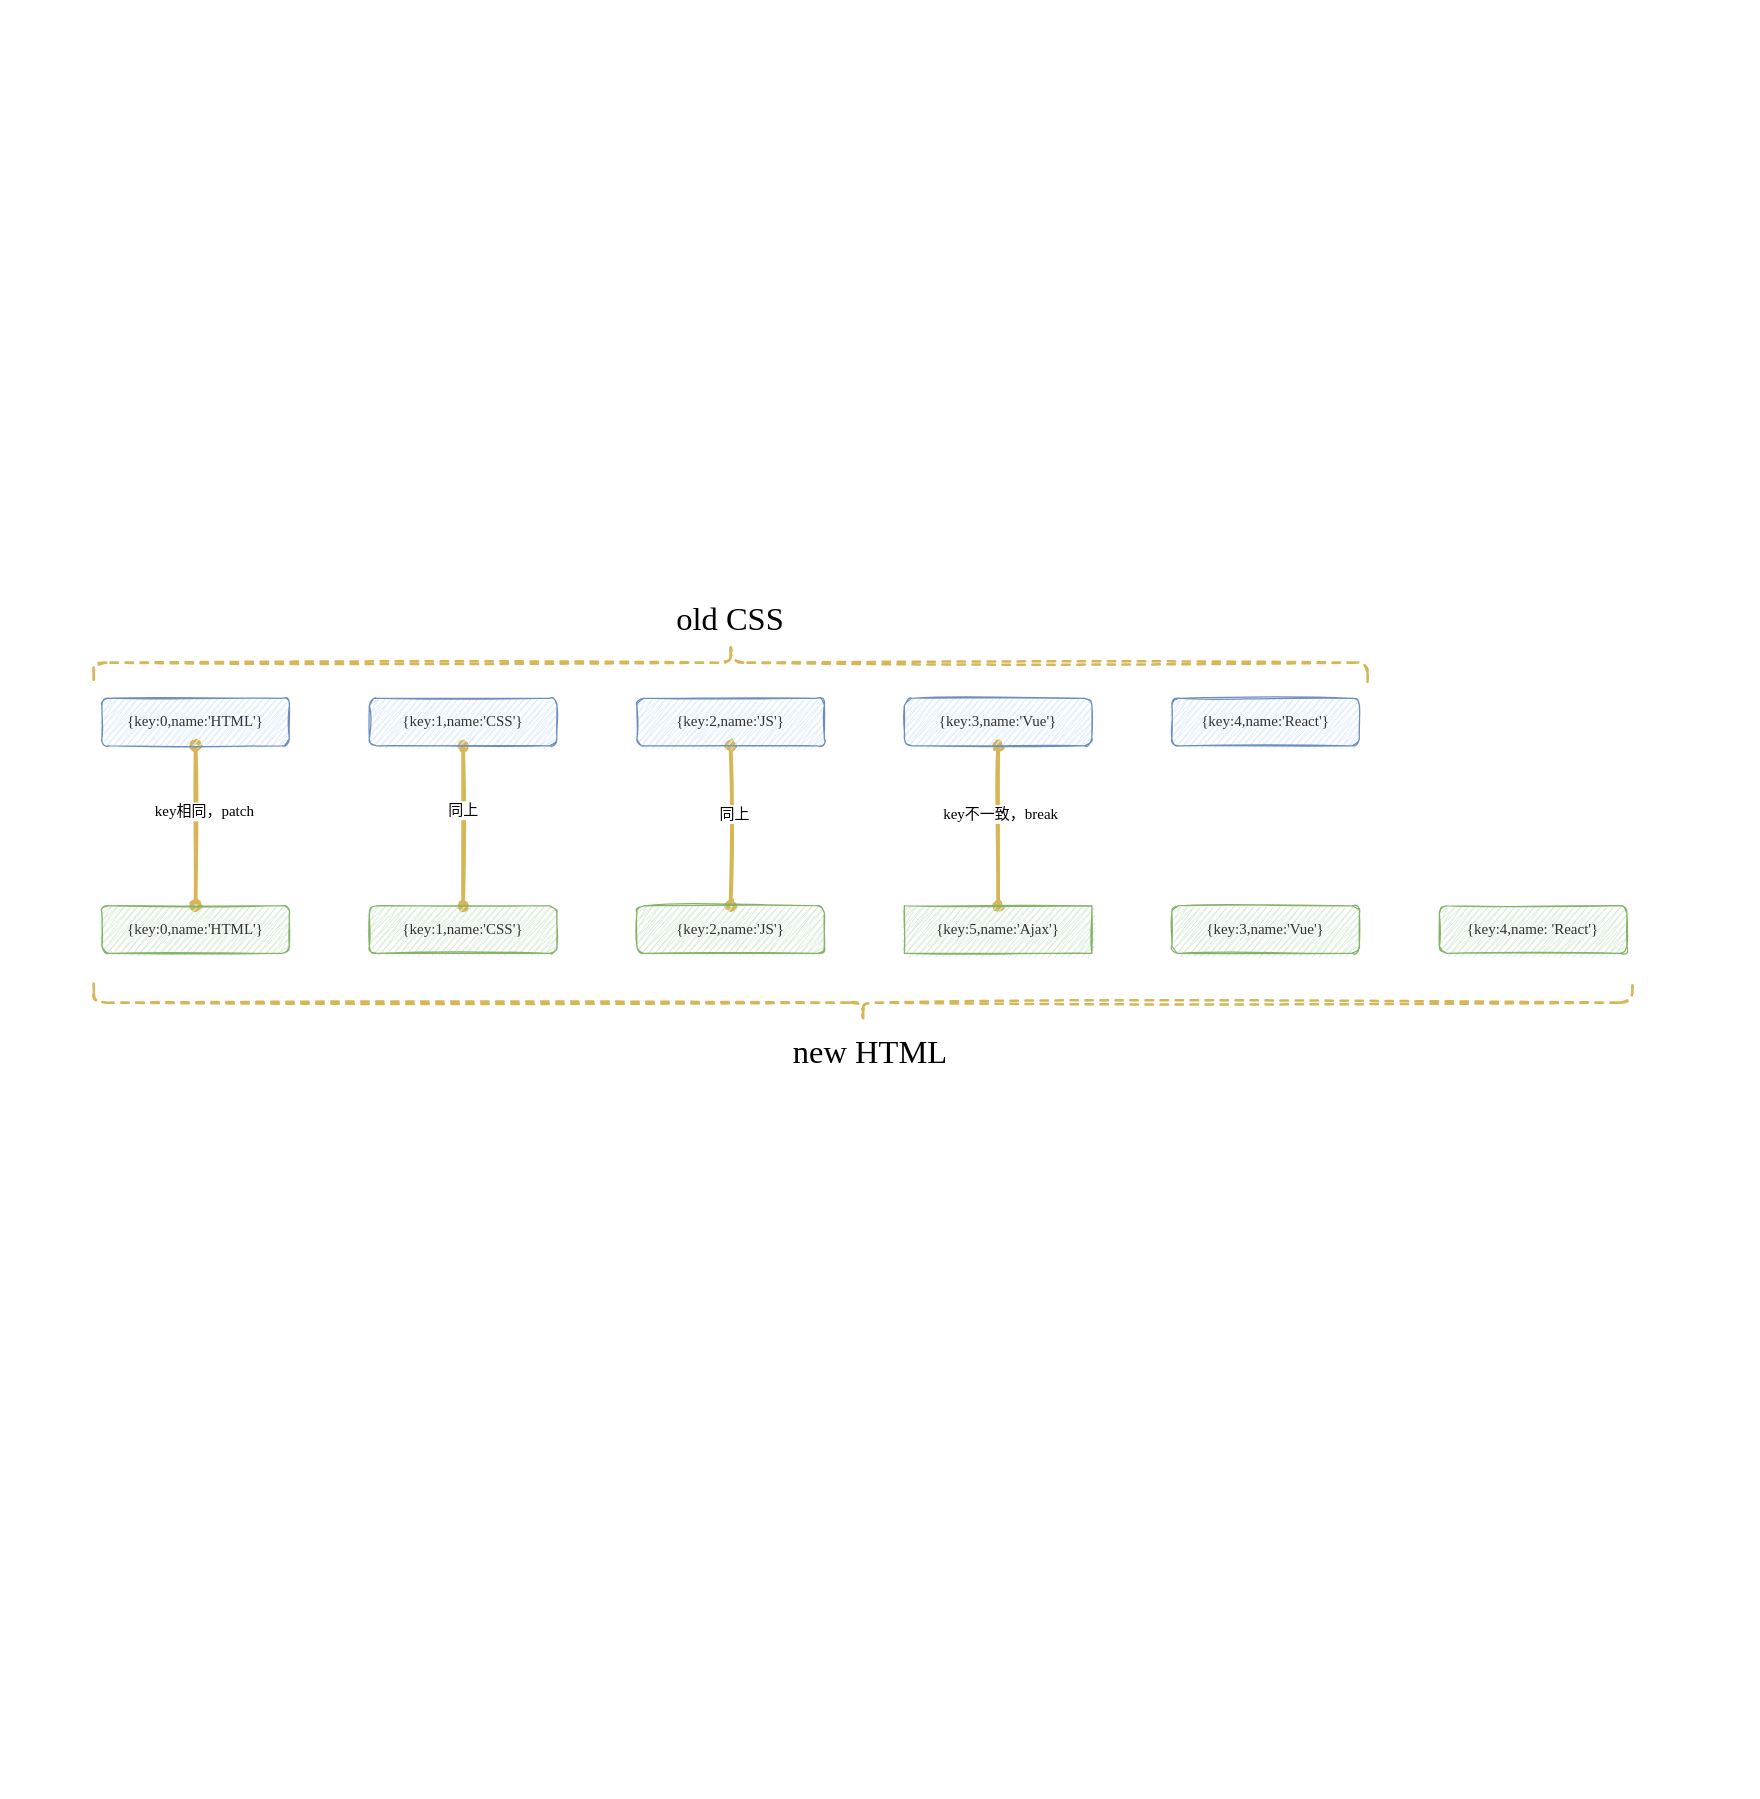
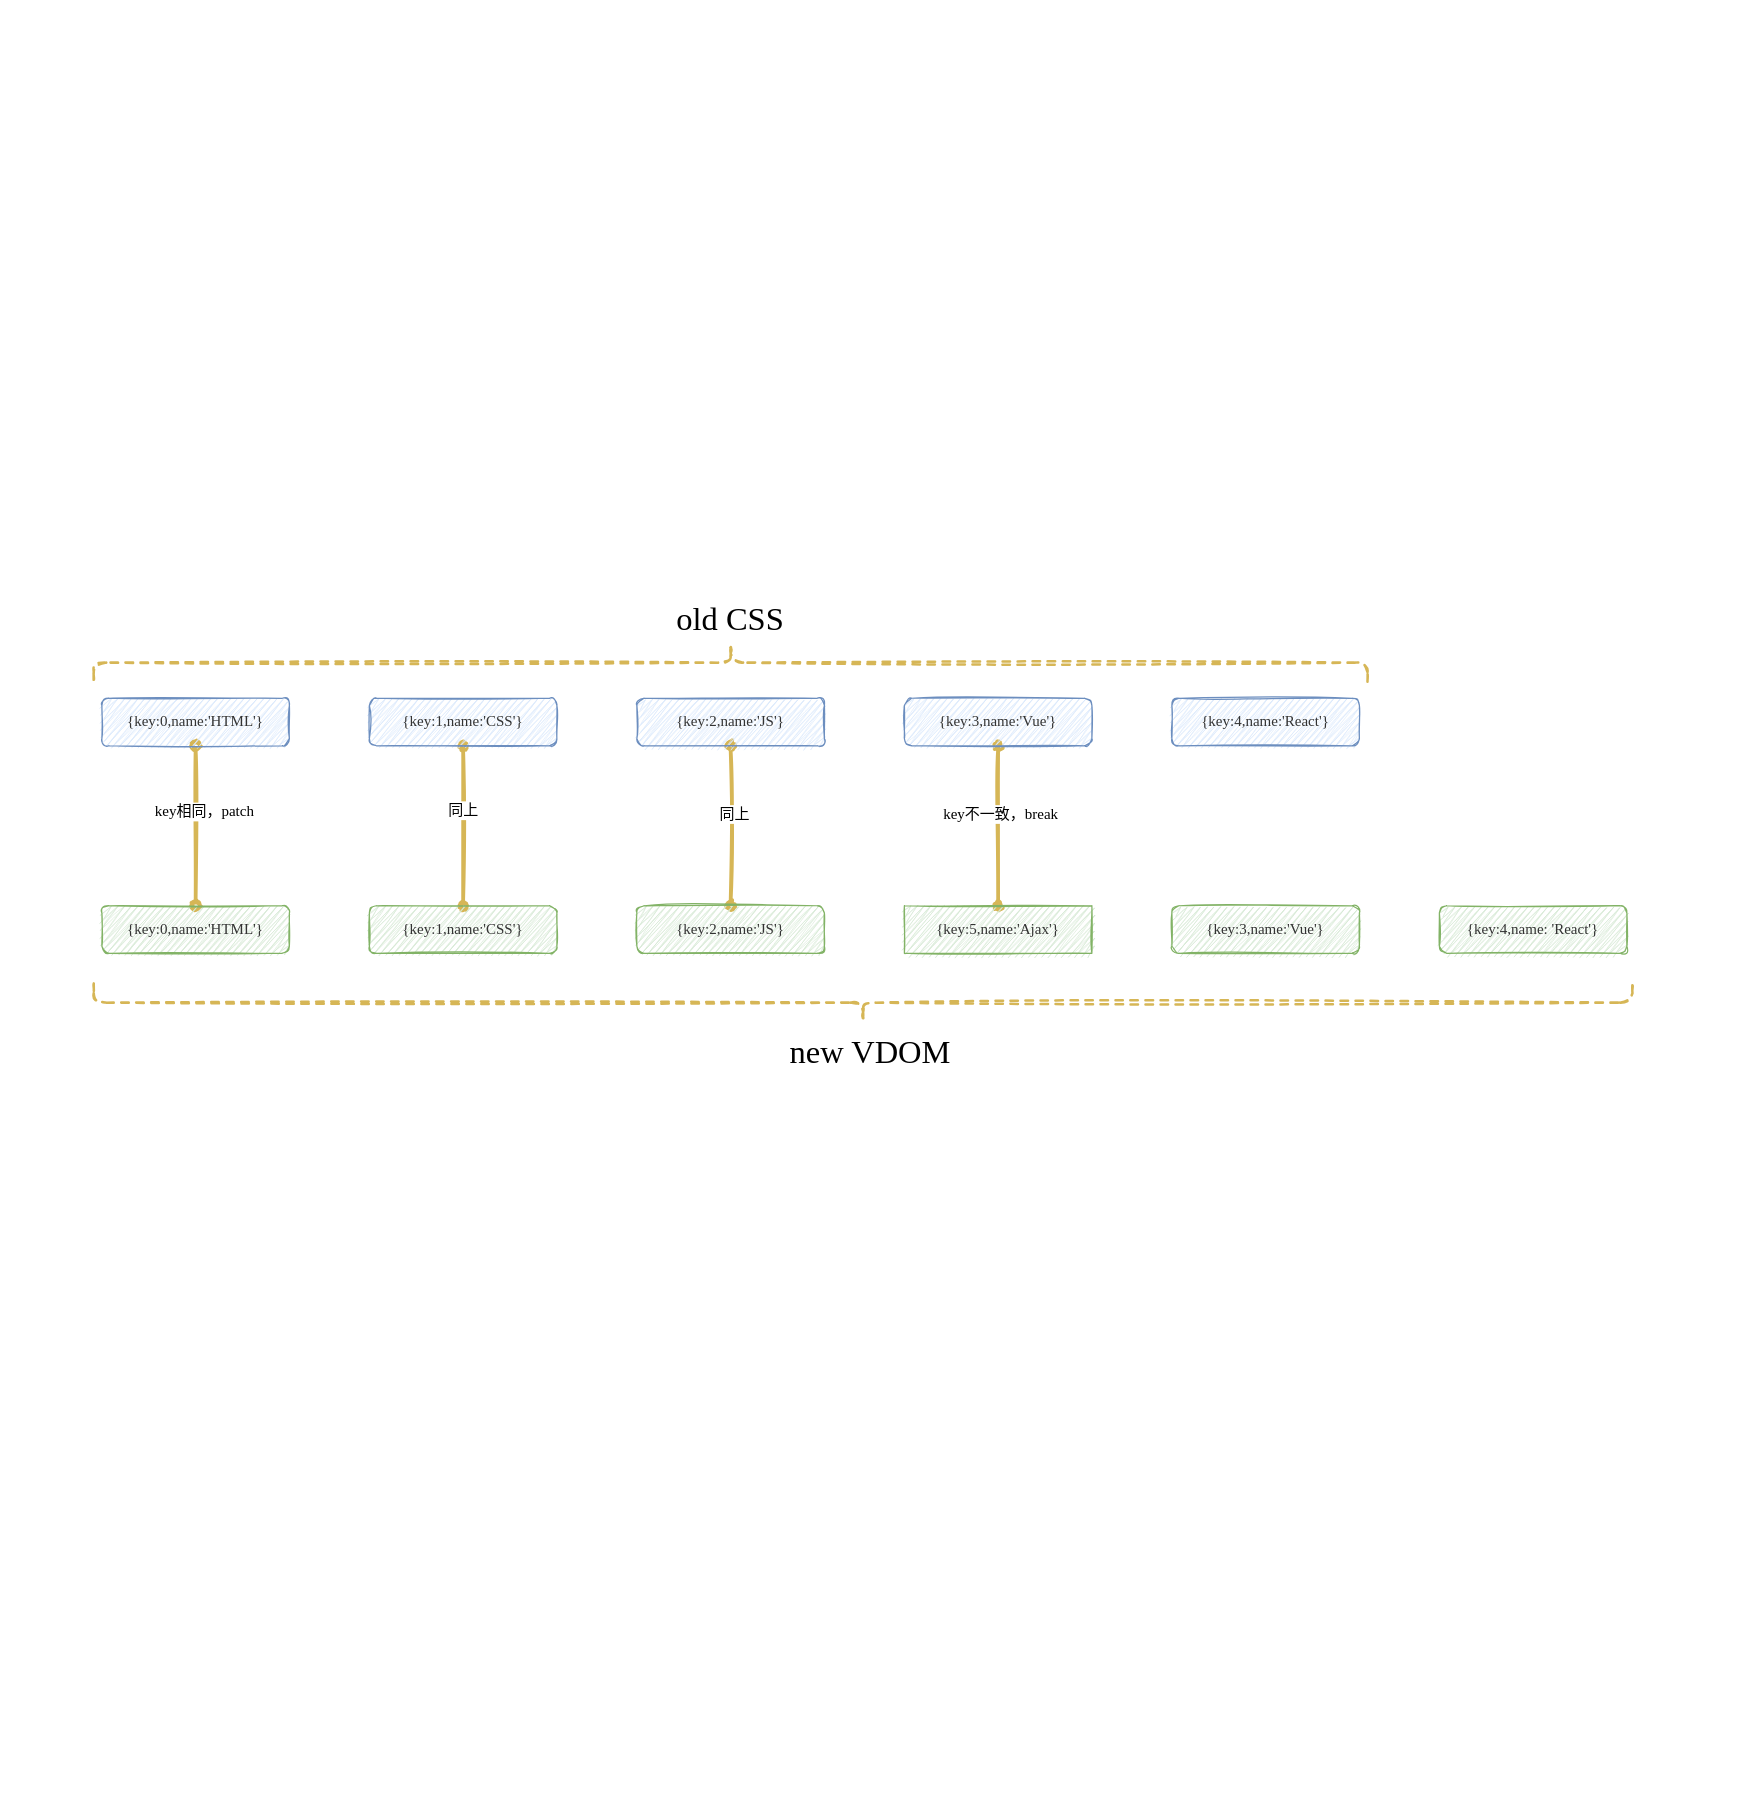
node "new HTML": label "new HTML" -> "new VDOM"
